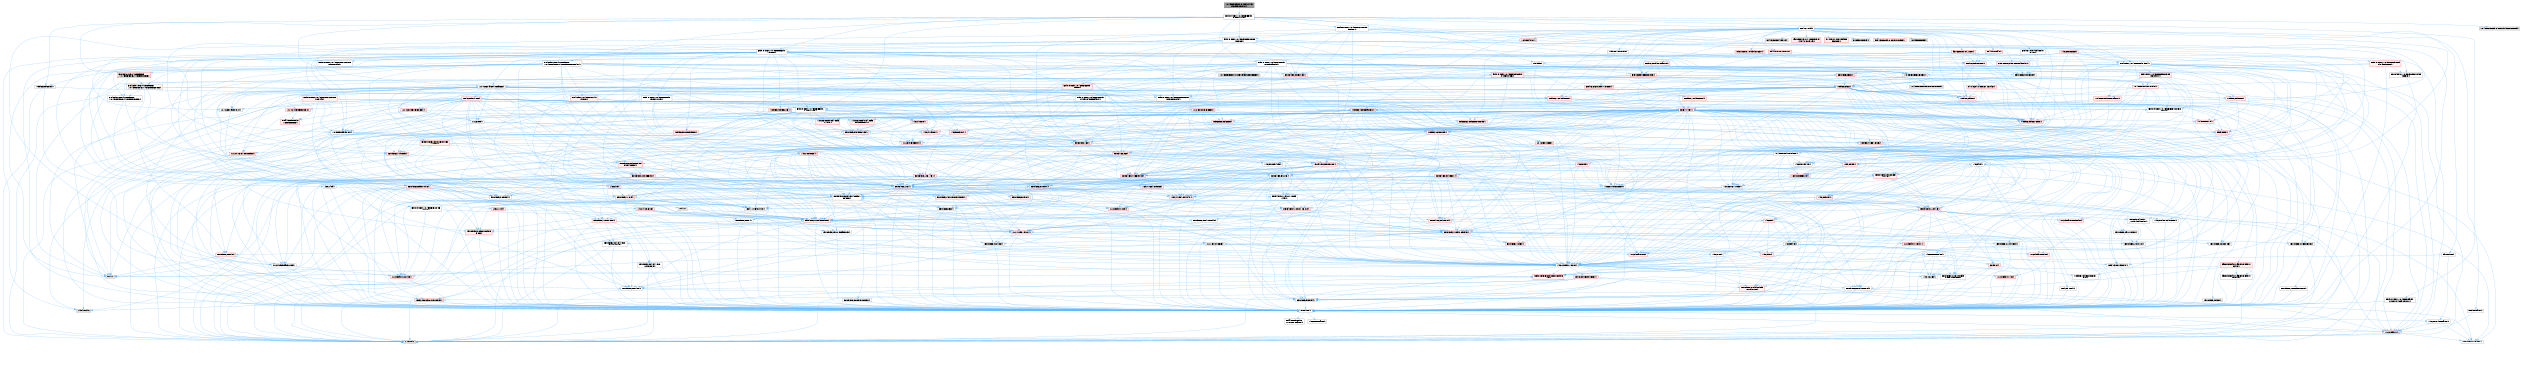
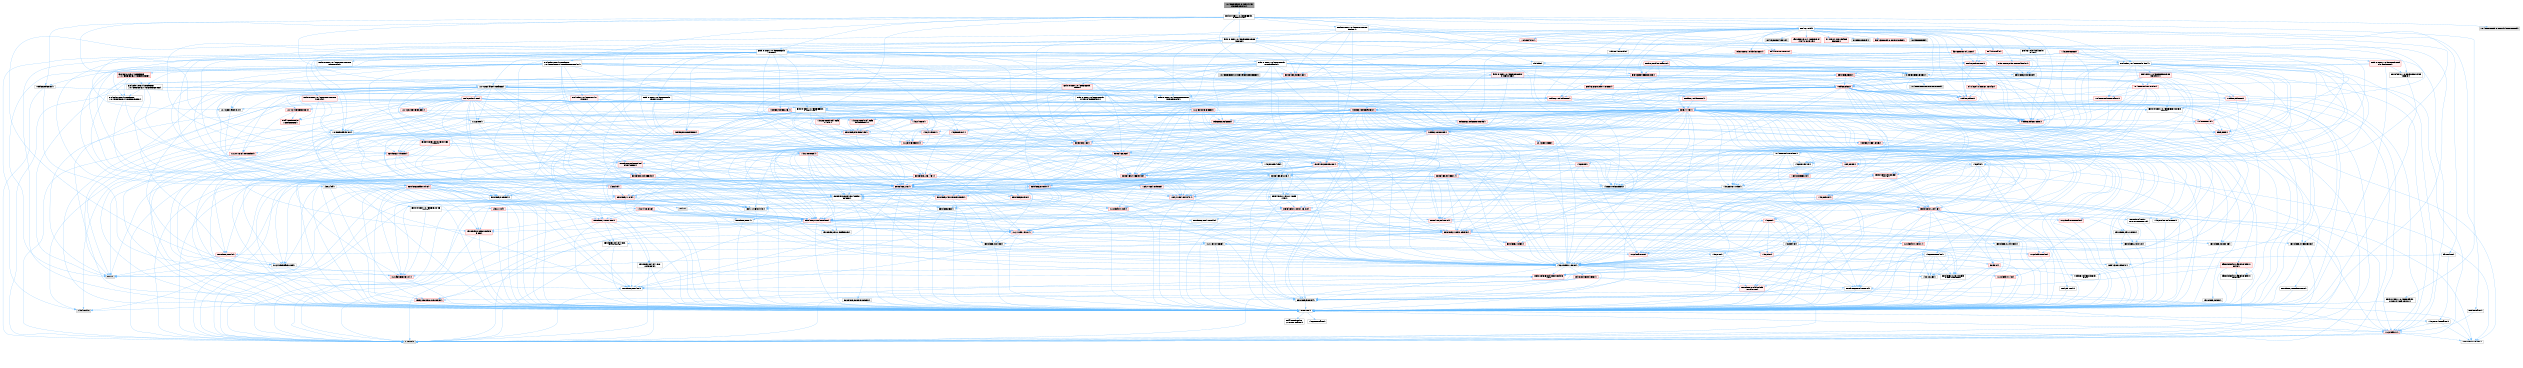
node "Internationalization /WorldInitialization.h": label "Internationalization /WorldInitialization.h" -> "Internationalization /TextNamespaceFwd.h"
node "HAL/PlatformAtomics.h": label "HAL/PlatformAtomics.h" -> "HAL/GameFramework.h"
